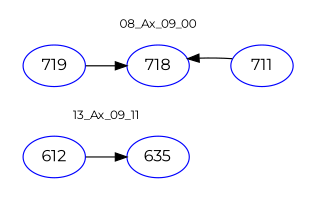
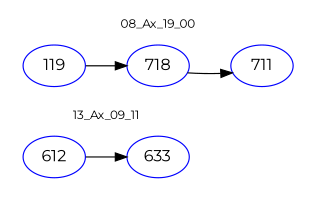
cluster "08_Ax_09_00": label "08_Ax_09_00" -> "08_Ax_19_00"
edge "711" -> "718": reversed
node "719": label "719" -> "119"
node "635": label "635" -> "633"
